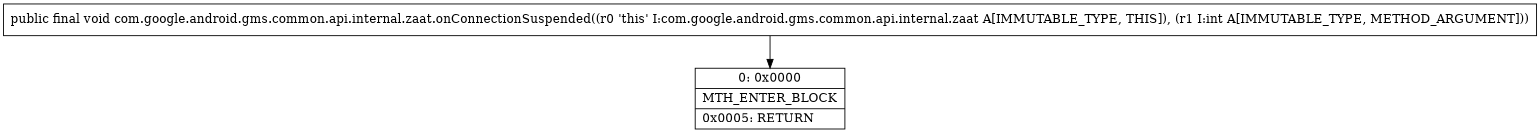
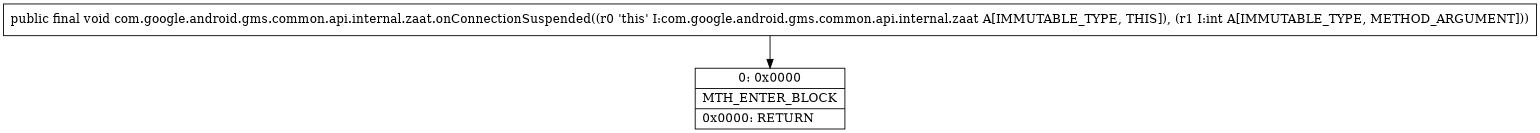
node "0: 0x0000": text "0x0005: RETURN" -> "0x0000: RETURN"
